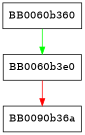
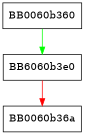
node "BB0060b3e0": label "BB0060b3e0" -> "BB6060b3e0"
node "BB0090b36a": label "BB0090b36a" -> "BB0060b36a"
